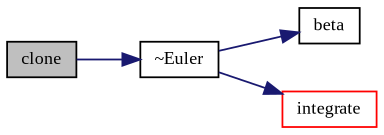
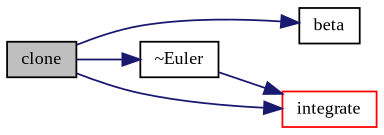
edge "~Euler" -> "beta": now "clone" -> "beta"
edge "clone" -> "integrate": added
